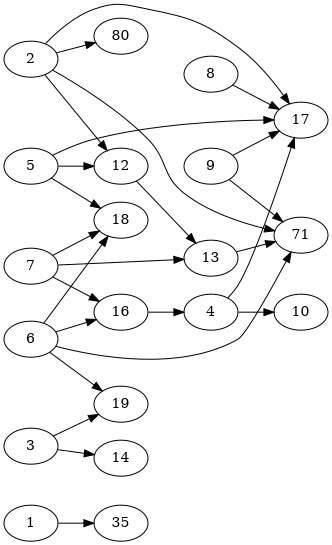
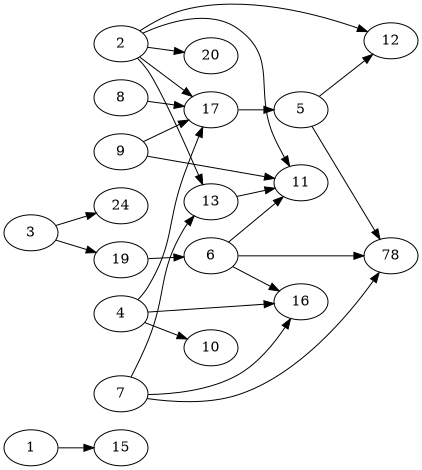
node "80": label "80" -> "20"
edge "5" -> "17": reversed
edge "12" -> "13": now "2" -> "13"
node "18": label "18" -> "78"
node "71": label "71" -> "11"
edge "16" -> "4": reversed
edge "6" -> "19": reversed
node "14": label "14" -> "24"
node "35": label "35" -> "15"
